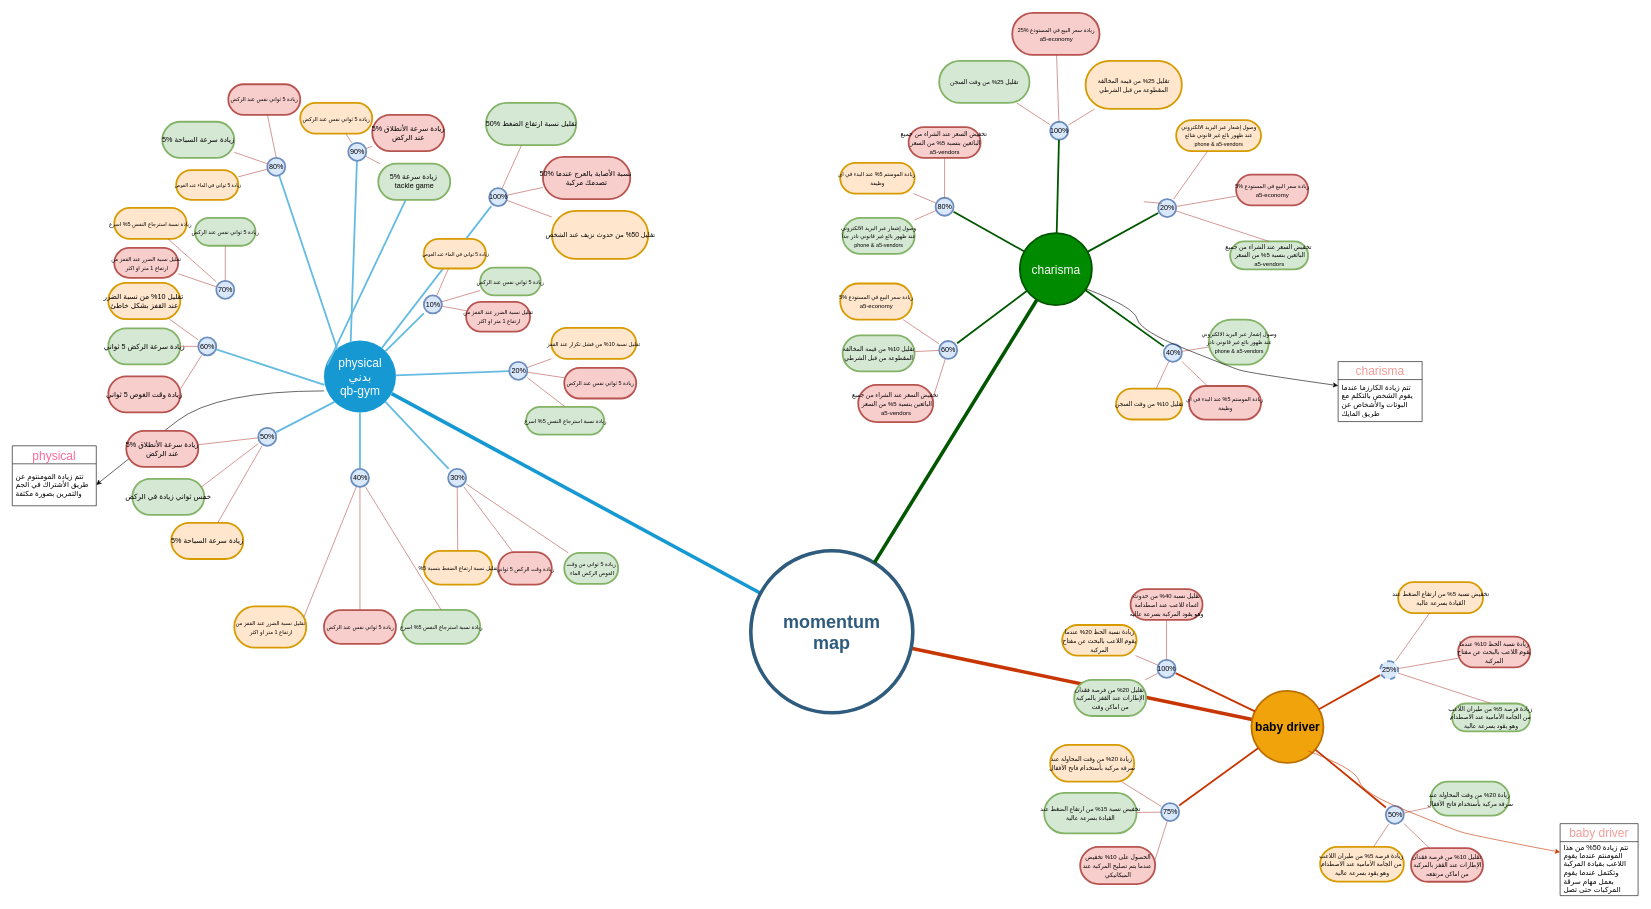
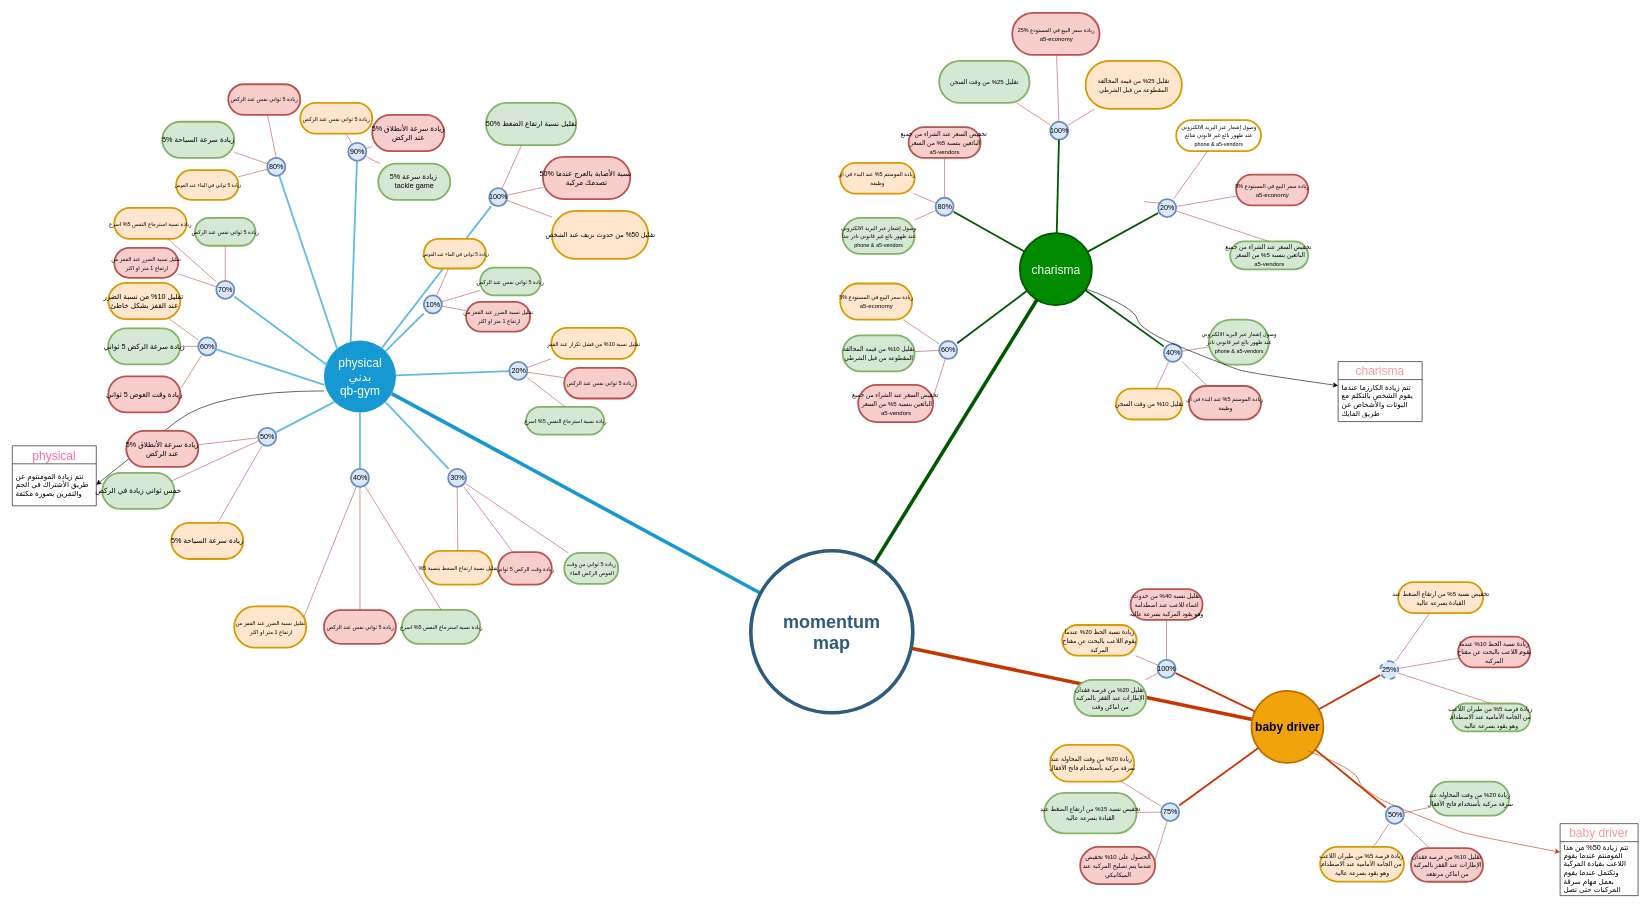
node "وصول إشعار عبر البريد الالكتروني عند ظهور بائع غير قانوني شائع phone & a5-vendors": fillcolor #ffe6cc -> #ffffff
edge "5% زيادة سرعة tackle game" -- "physical بدني qb-gym": now "70%" -- "physical بدني qb-gym"
node "خمس ثواني زيادة في الركض": moved (168, 497) -> (138, 491)
